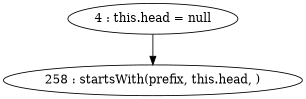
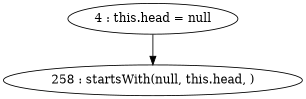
node "258 : startsWith(prefix, this.head, )": label "258 : startsWith(prefix, this.head, )" -> "258 : startsWith(null, this.head, )"
